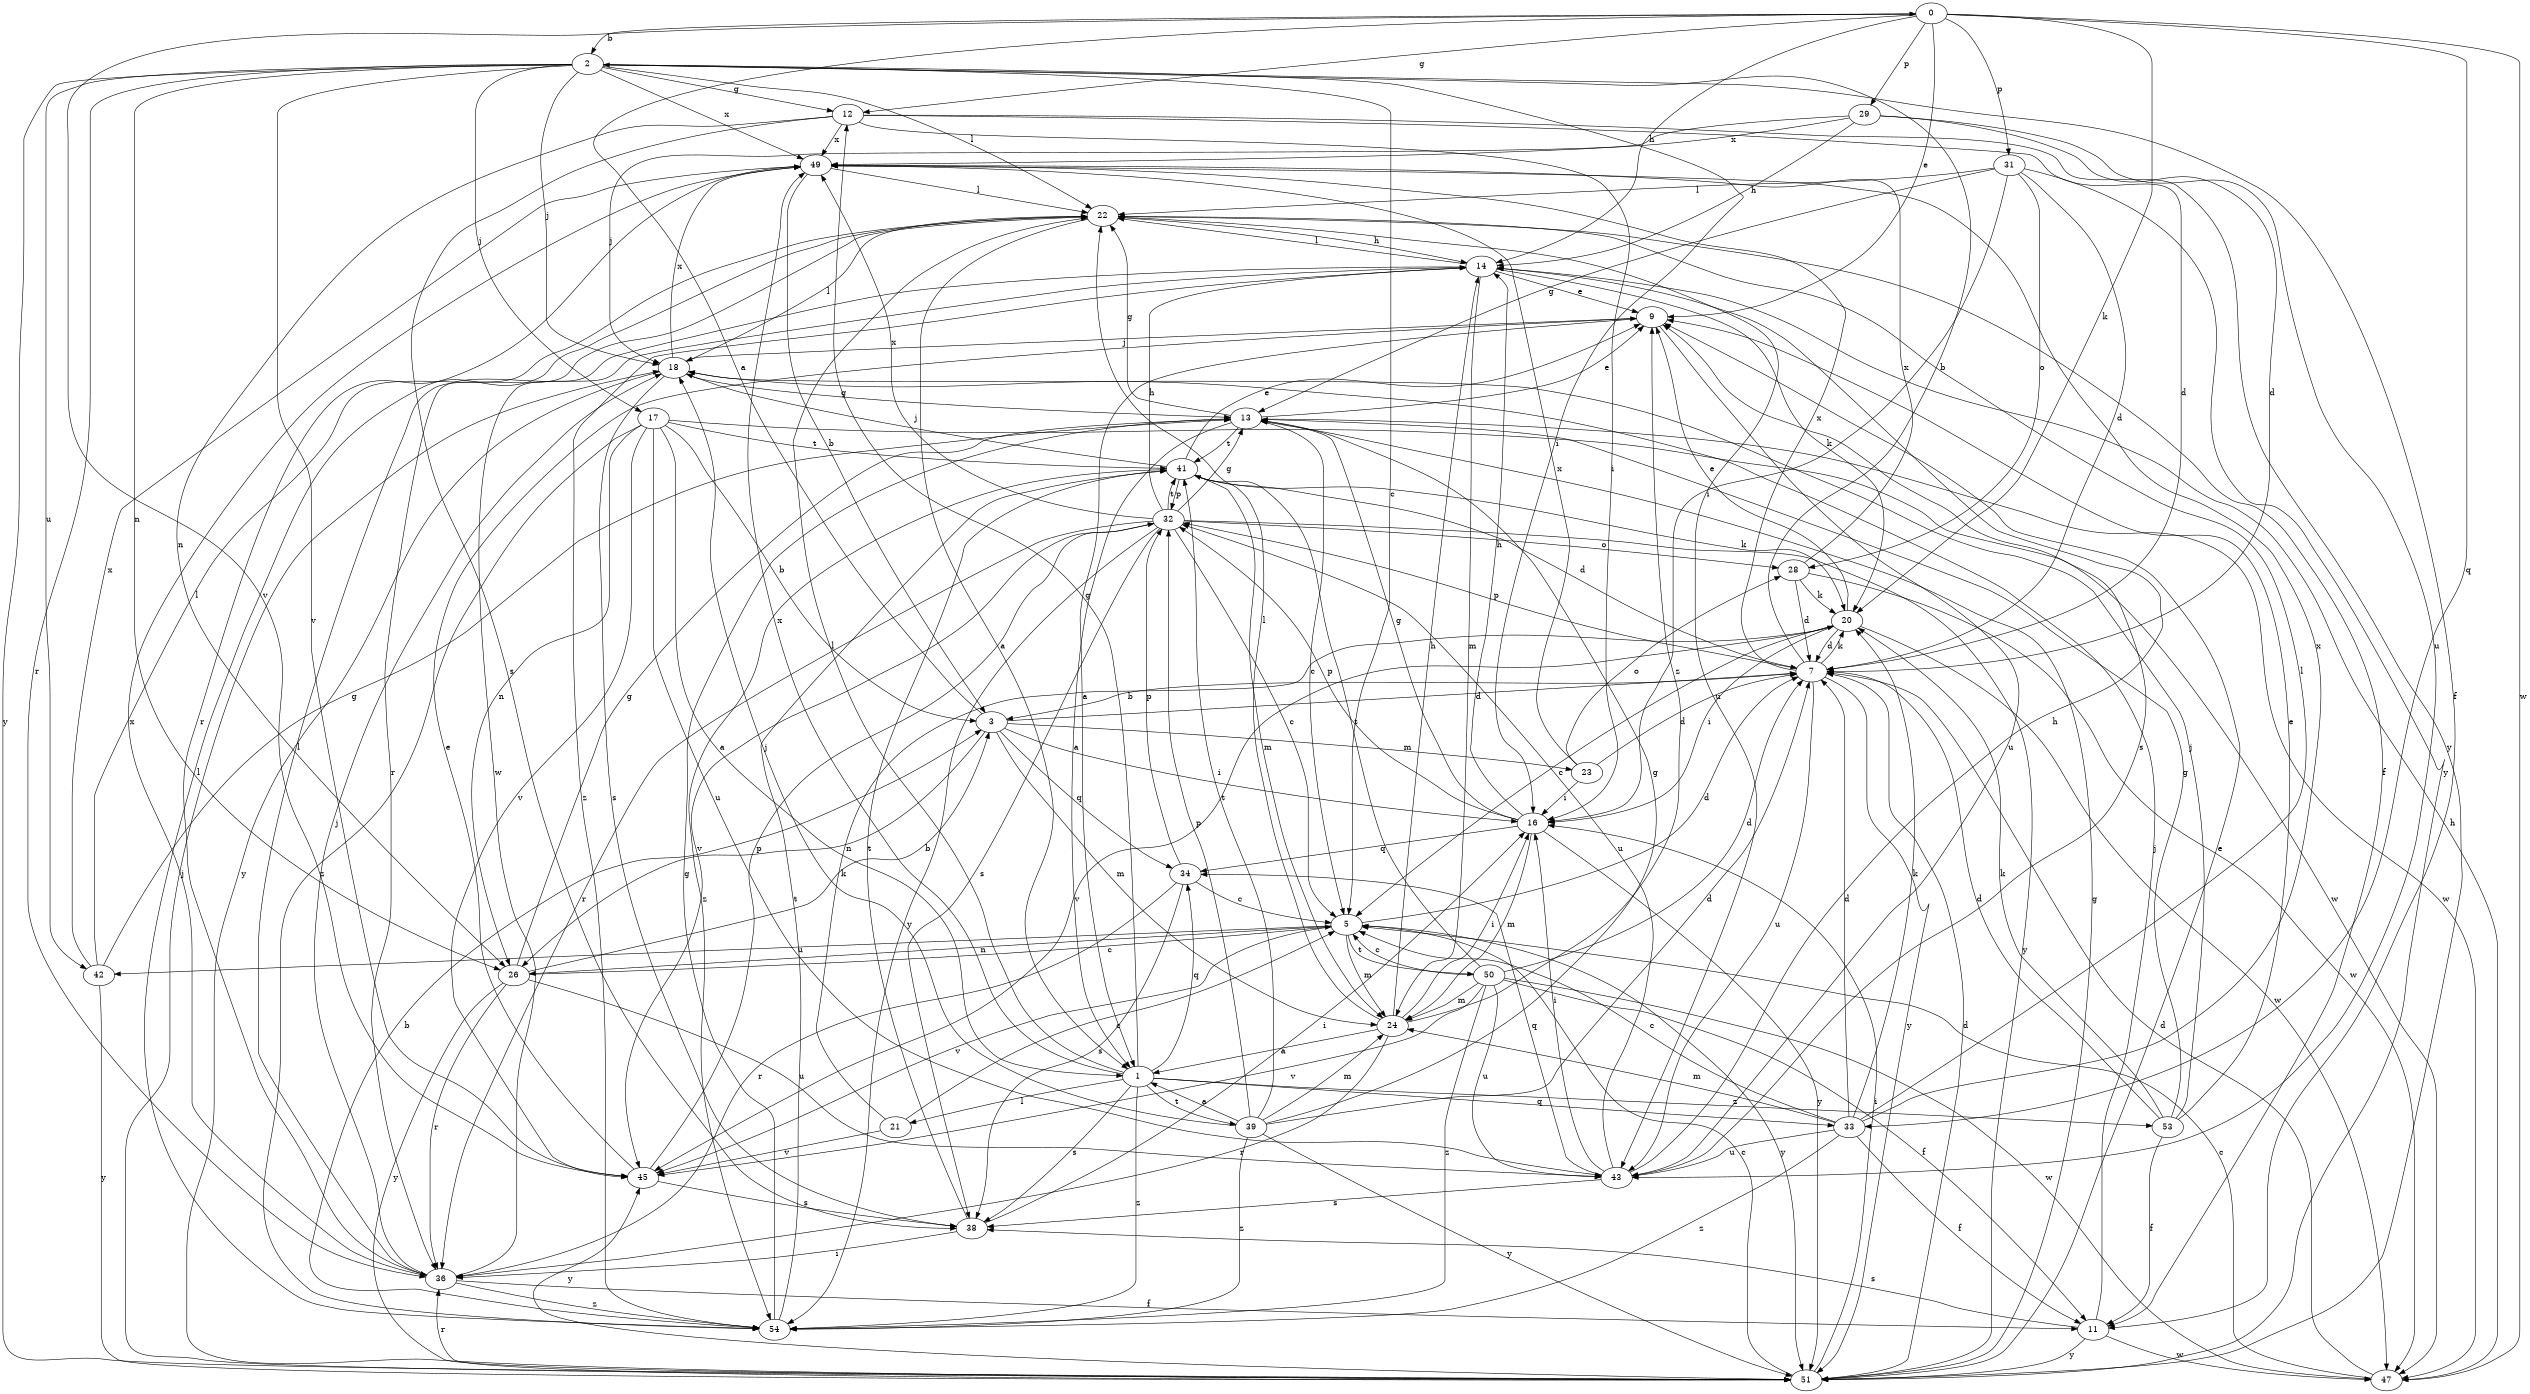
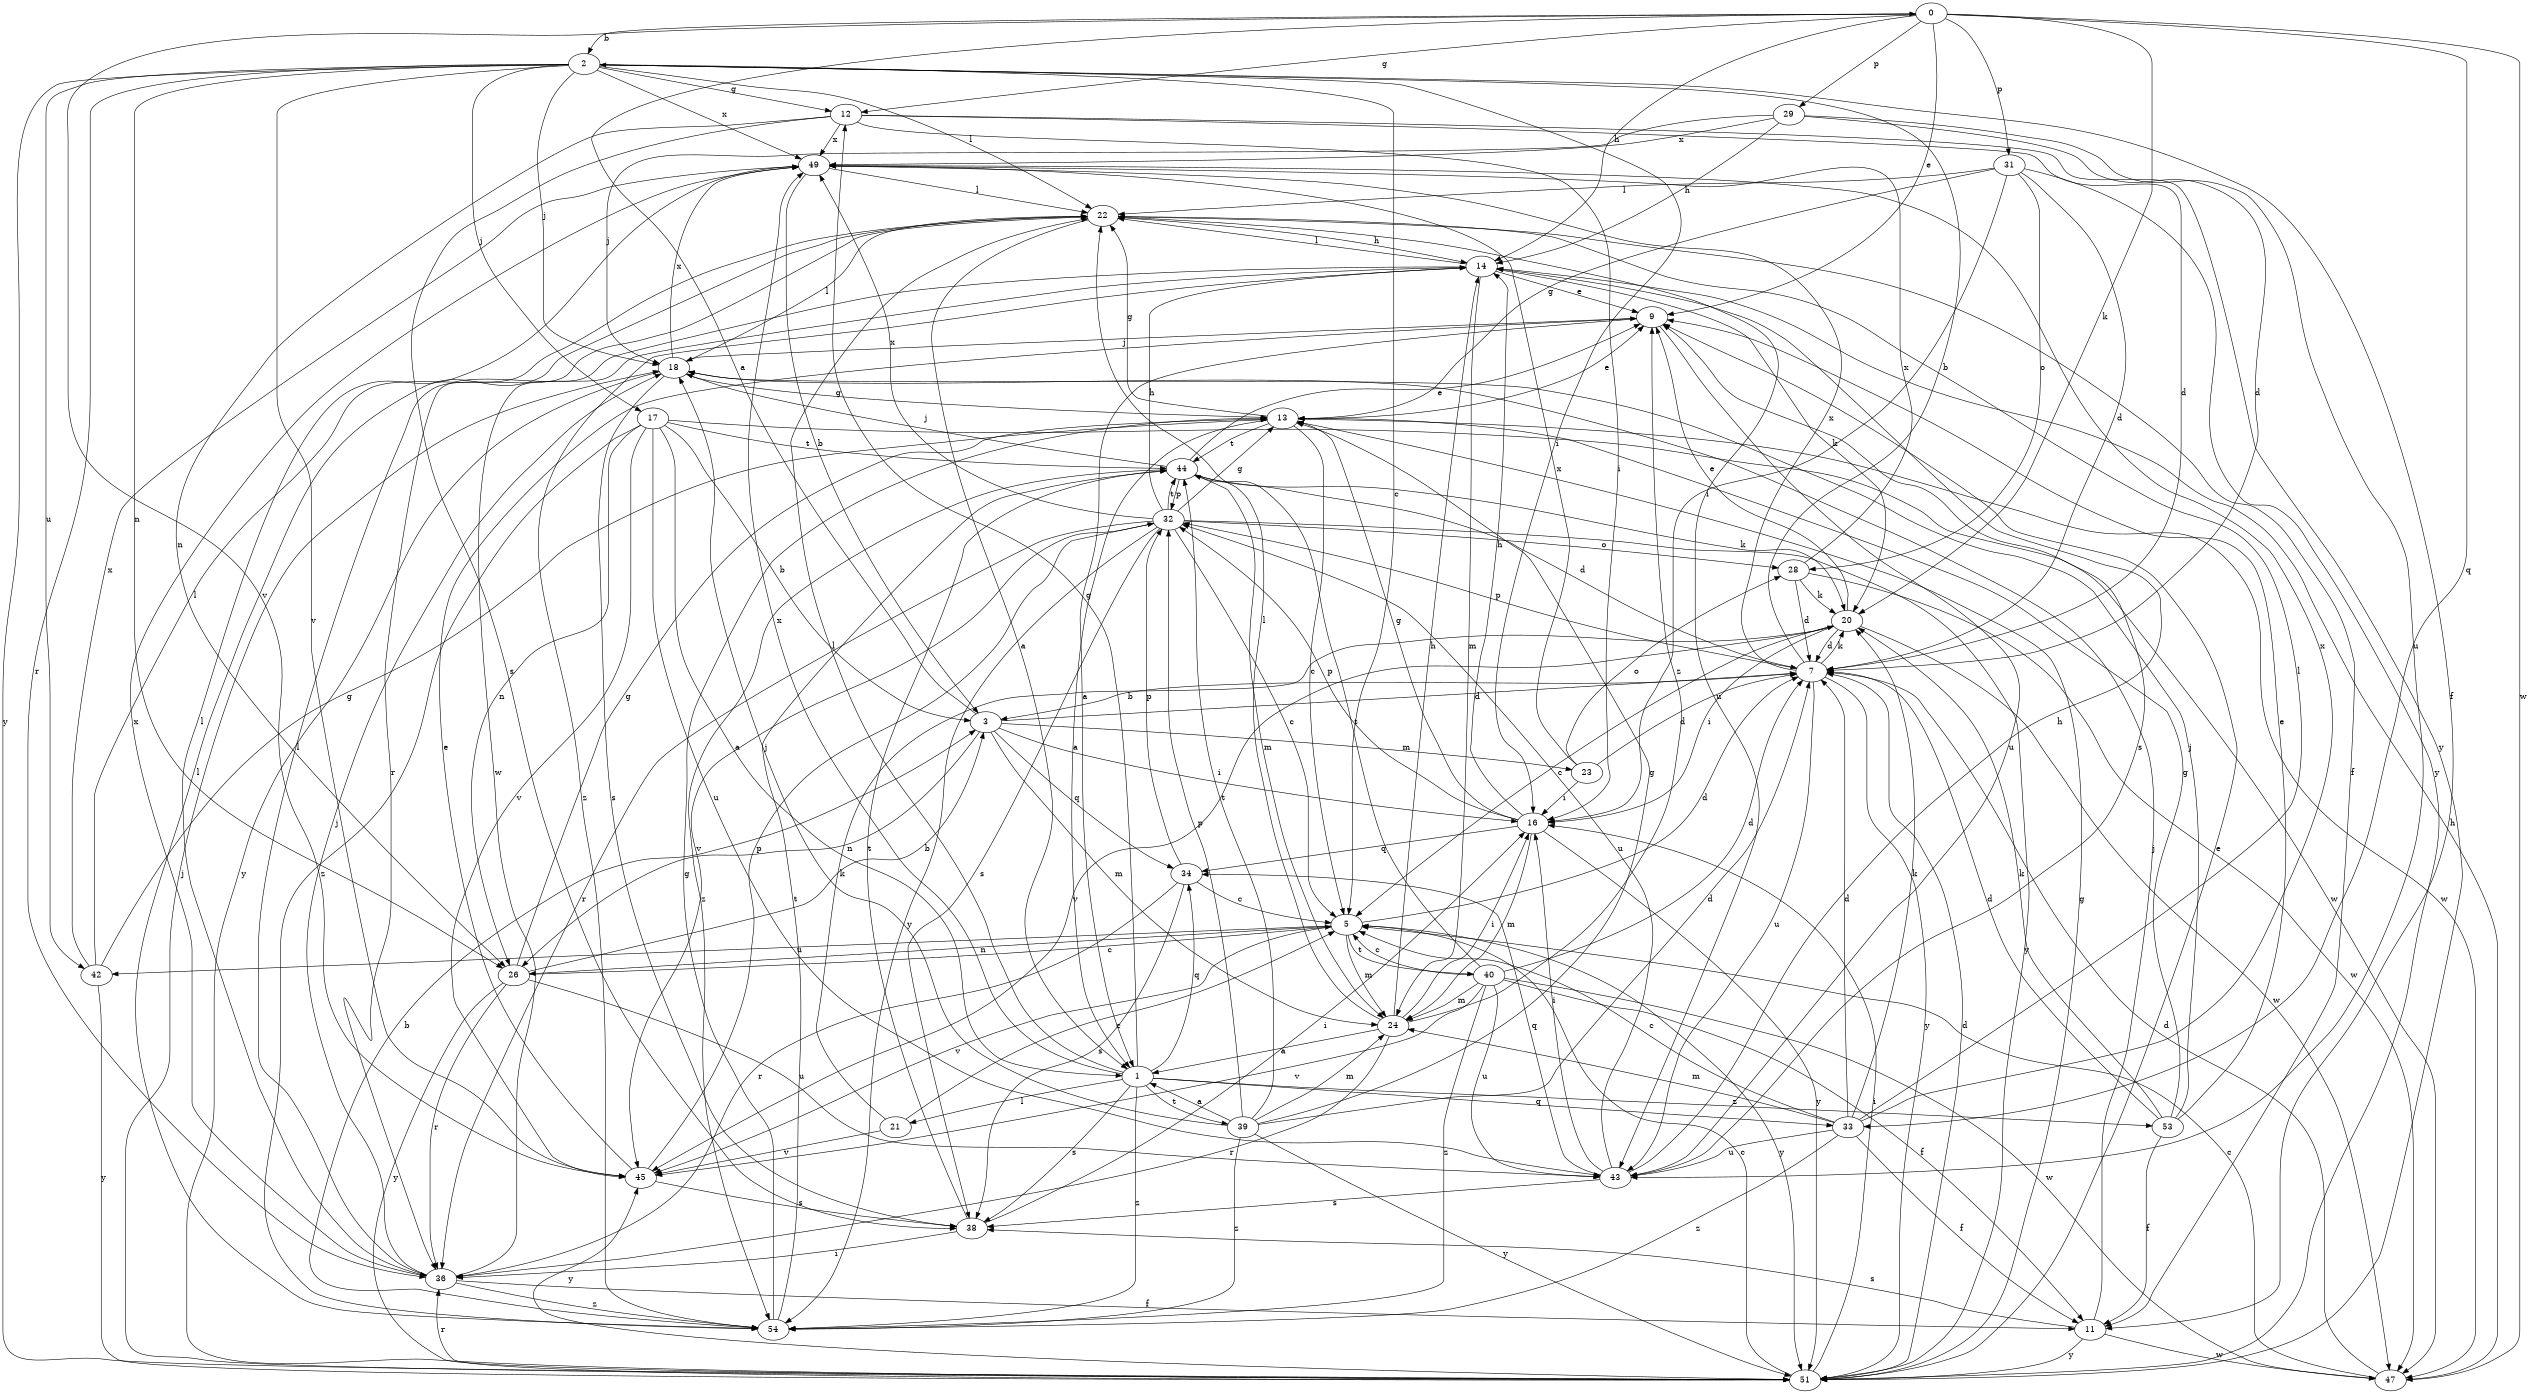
node "41": label "41" -> "44"
edge "22" -> "54": reversed
edge "49" -> "36": label "r" -> "l"
node "50": label "50" -> "40"
